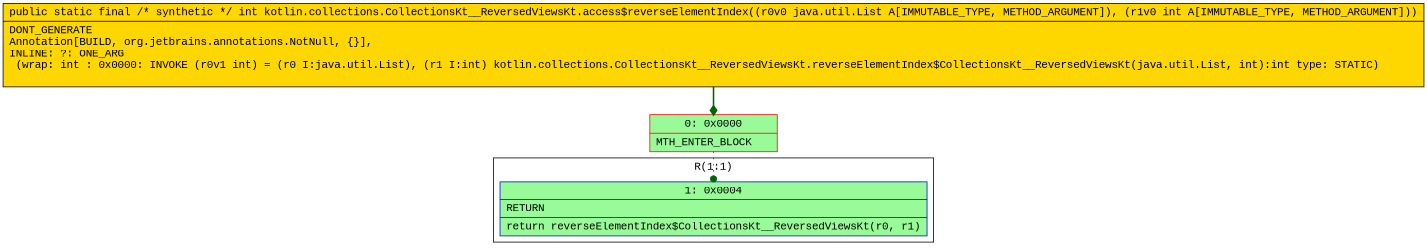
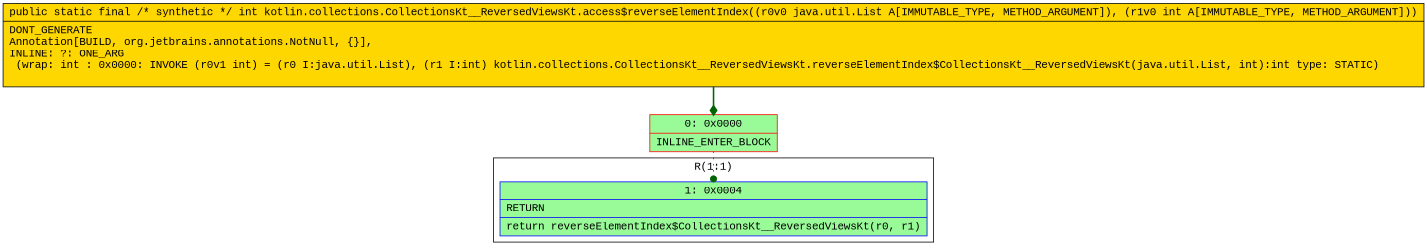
node "0: 0x0000": text "MTH_ENTER_BLOCK" -> "INLINE_ENTER_BLOCK"
